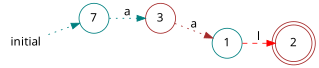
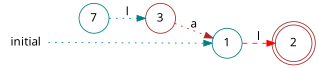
edge "7" -> "3": label "a" -> "l"
edge "initial" -> "7": now "initial" -> "1"
